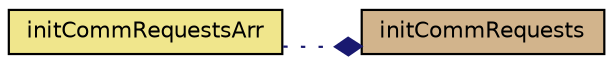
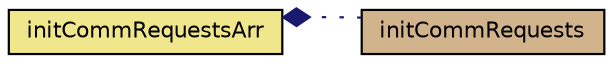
edge "initCommRequestsArr" -> "initCommRequests": reversed
